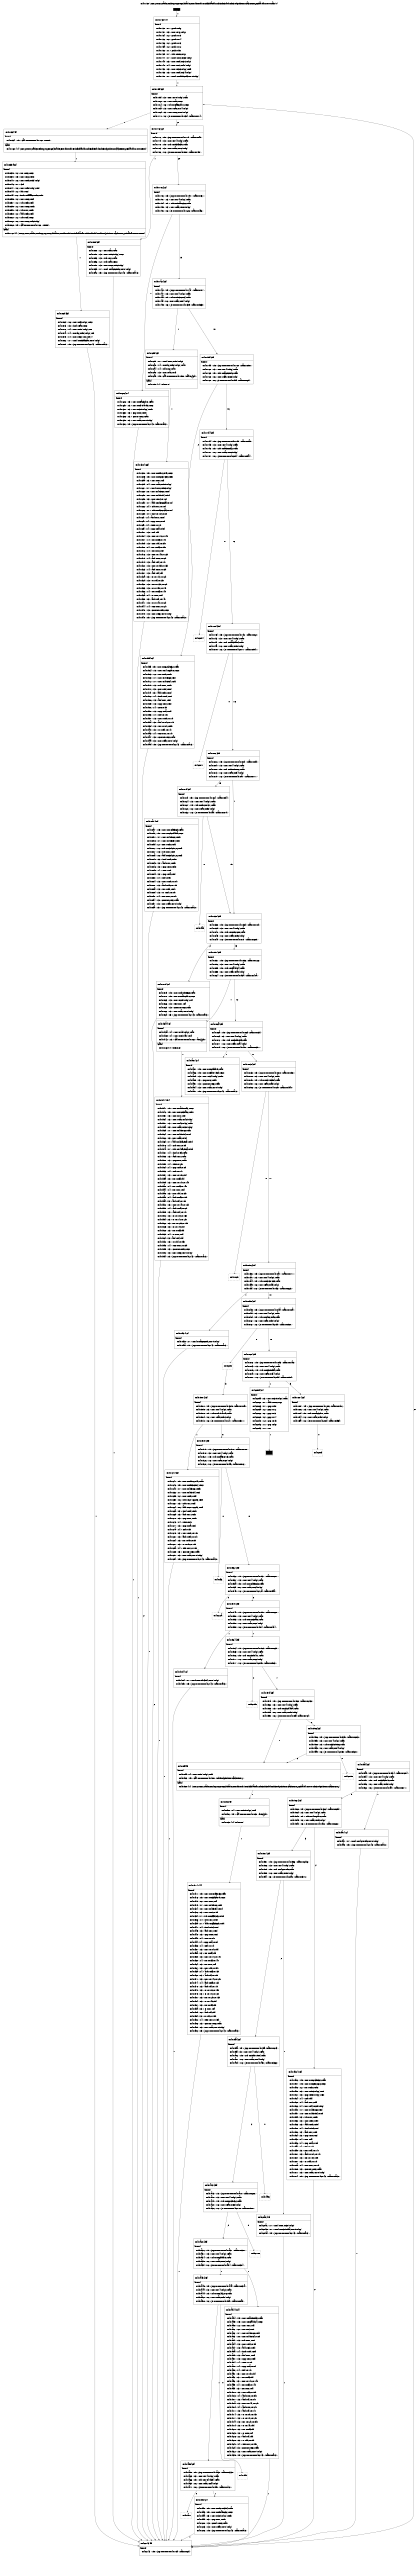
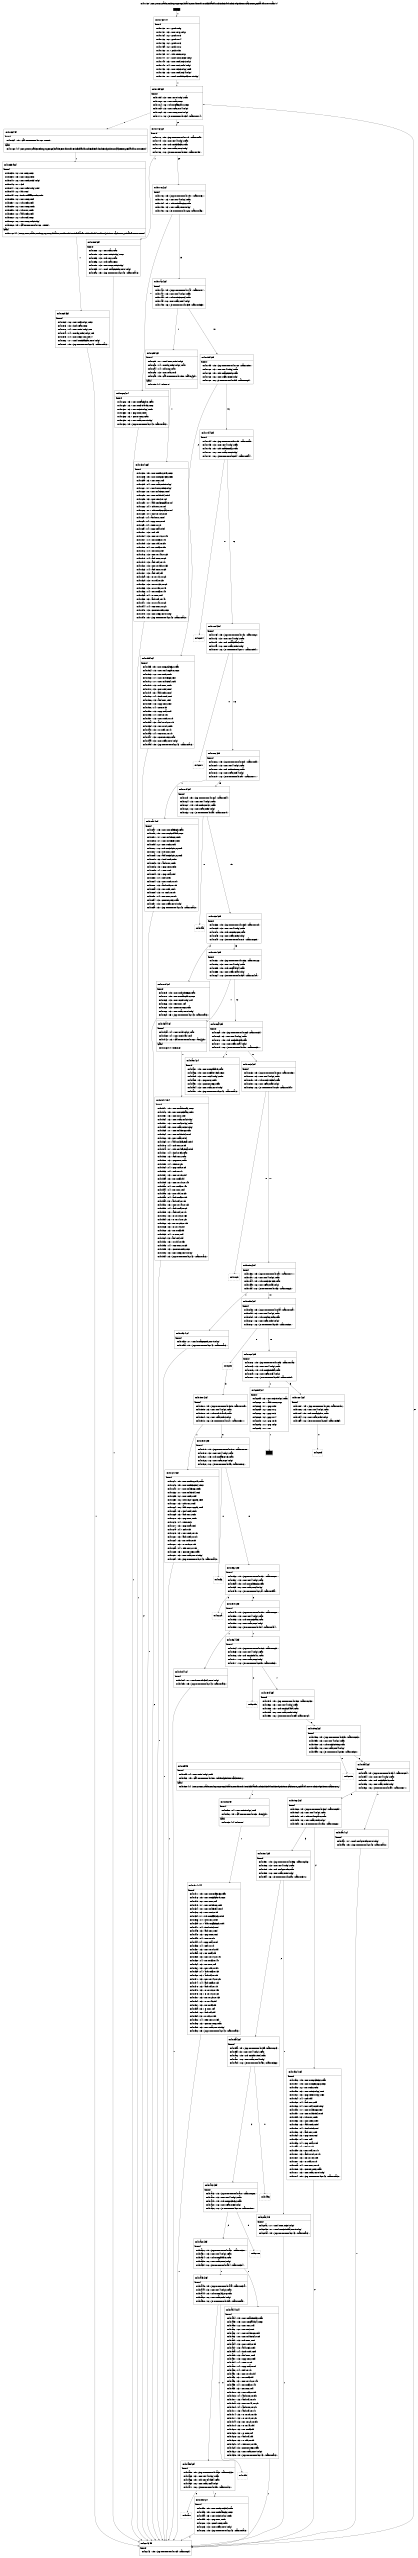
edge "0x401806 [25]" -> "0x401838 [25]": now "0x401806 [25]" -> "0x401ea7 [88]"
edge "0x40197d [25]" -> "0x401eff [9]": removed, label "1"
edge "0x401996 [25]" -> "0x401eff [9]": now "0x401996 [25]" -> "0x4019af [25]"
edge "0x401a45 [25]" -> "0x401fdb": arrowhead tee -> normal
